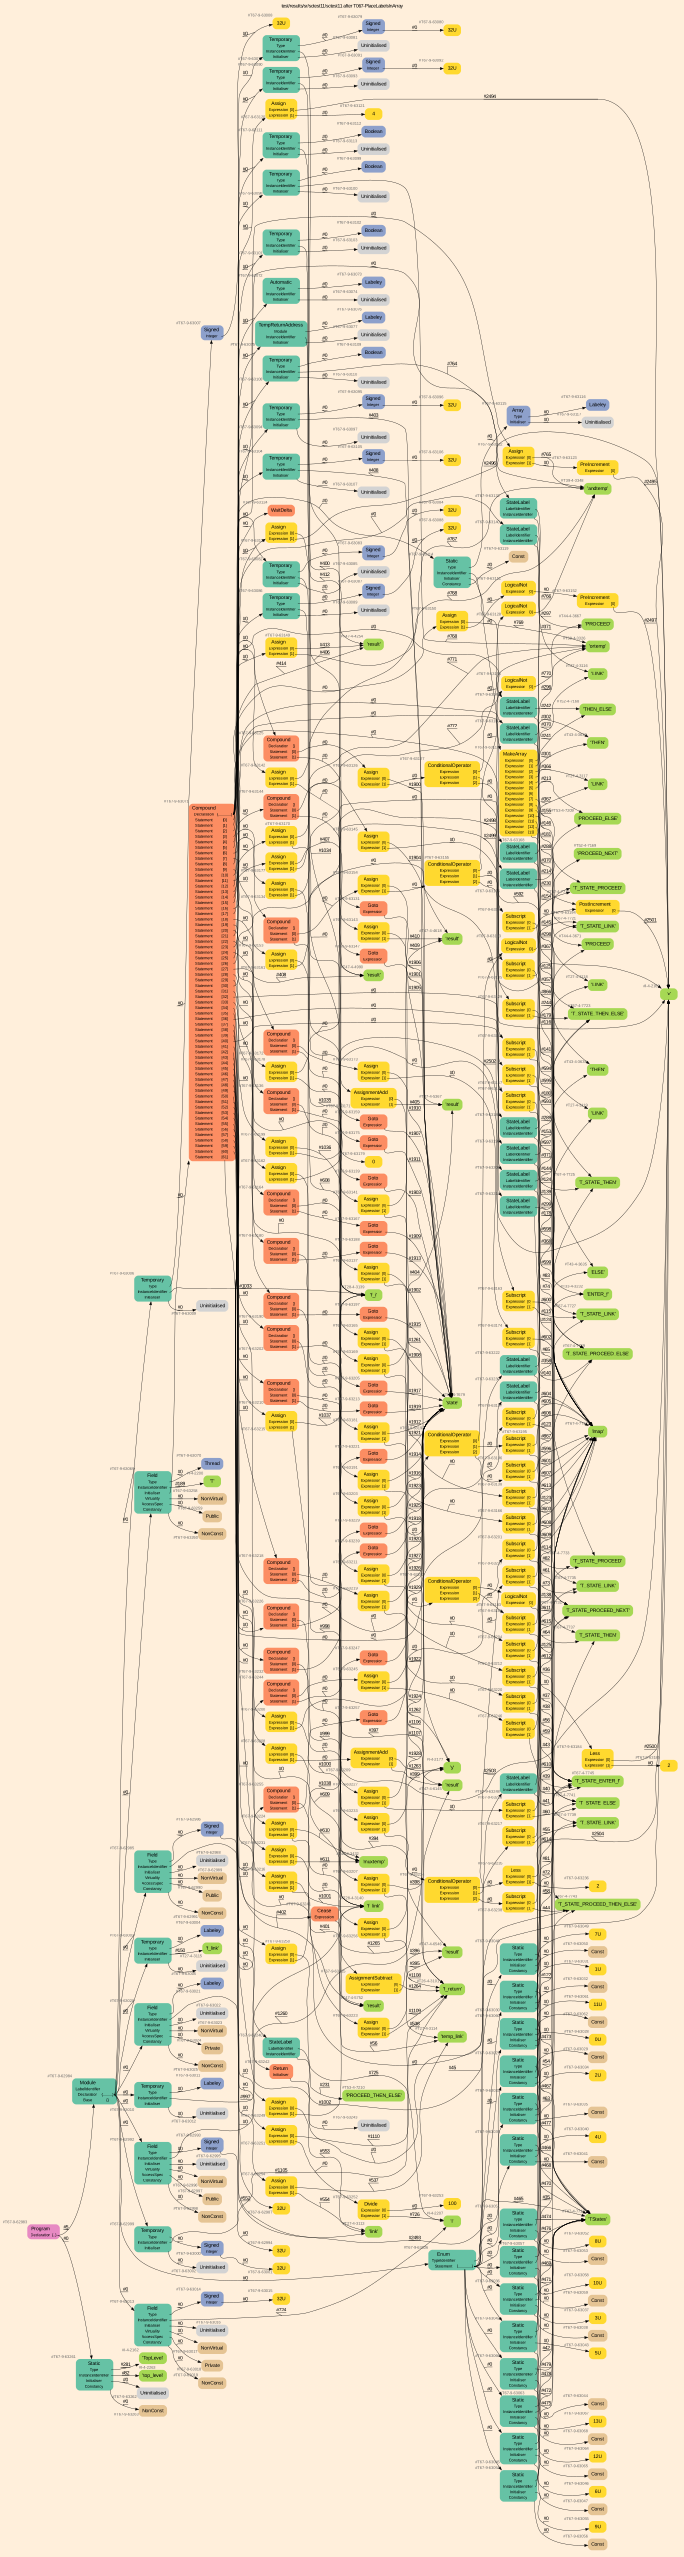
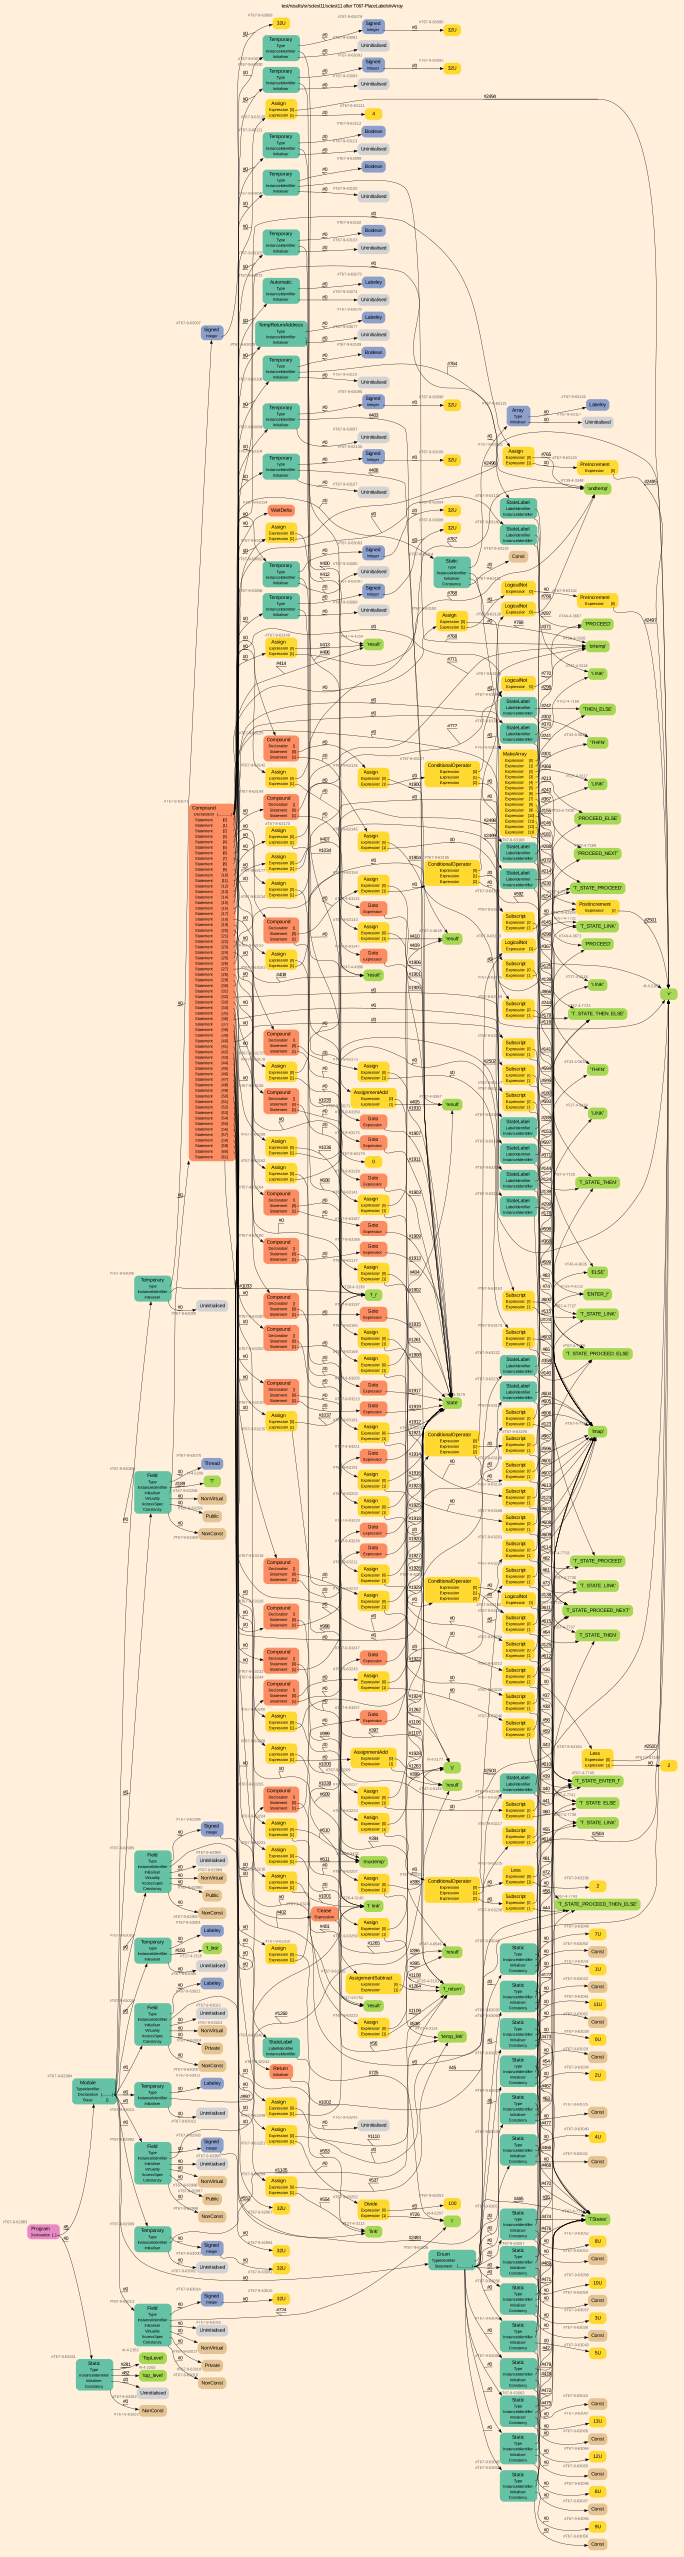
node "TempReturnAddress": text "Module" -> "Type"
edge "MakeArray" -> "'PROCEED_NEXT'": added, label "#243"
edge "MakeArray" -> "'ELSE'": label "#357" -> "#139"
node "Module": text "LabelIdentifier" -> "TypeIdentifier"
node "'PROCEED_THEN_ELSE'": removed
